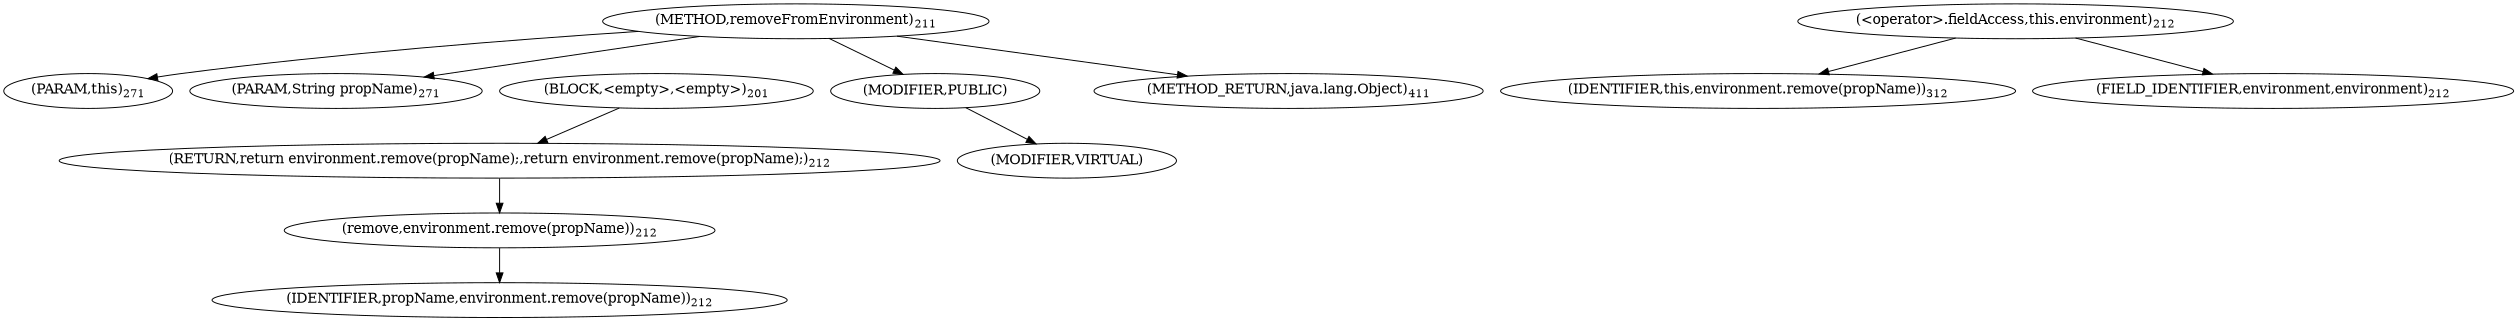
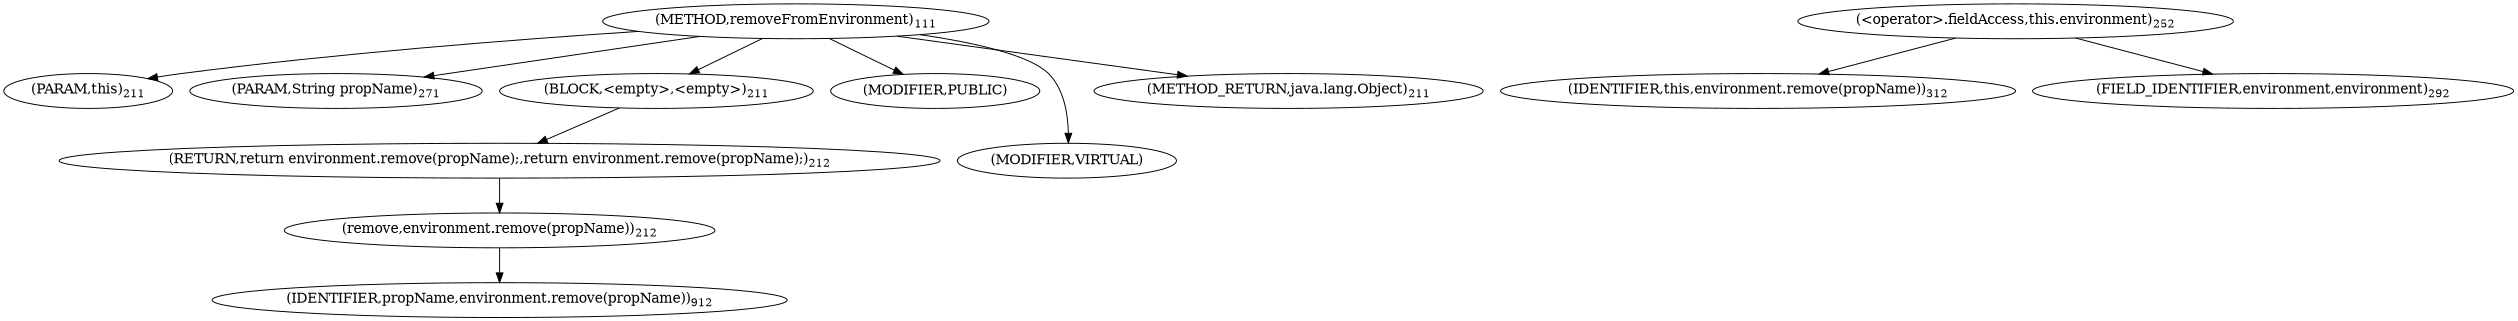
node "(METHOD,removeFromEnvironment)": text "211" -> "111"
node "(<operator>.fieldAccess,this.environment)": text "212" -> "252"
edge "(METHOD,removeFromEnvironment)" -> "(BLOCK,<empty>,<empty>)": added
node "(PARAM,this)": text "271" -> "211"
node "(BLOCK,<empty>,<empty>)": text "201" -> "211"
node "(METHOD_RETURN,java.lang.Object)": text "411" -> "211"
node "(FIELD_IDENTIFIER,environment,environment)": text "212" -> "292"
edge "(MODIFIER,PUBLIC)" -> "(MODIFIER,VIRTUAL)": now "(METHOD,removeFromEnvironment)" -> "(MODIFIER,VIRTUAL)"
node "(IDENTIFIER,propName,environment.remove(propName))": text "212" -> "912"
